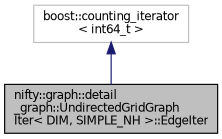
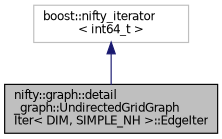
node "boost::counting_iterator < int64_t >": label "boost::counting_iterator < int64_t >" -> "boost::nifty_iterator < int64_t >"
